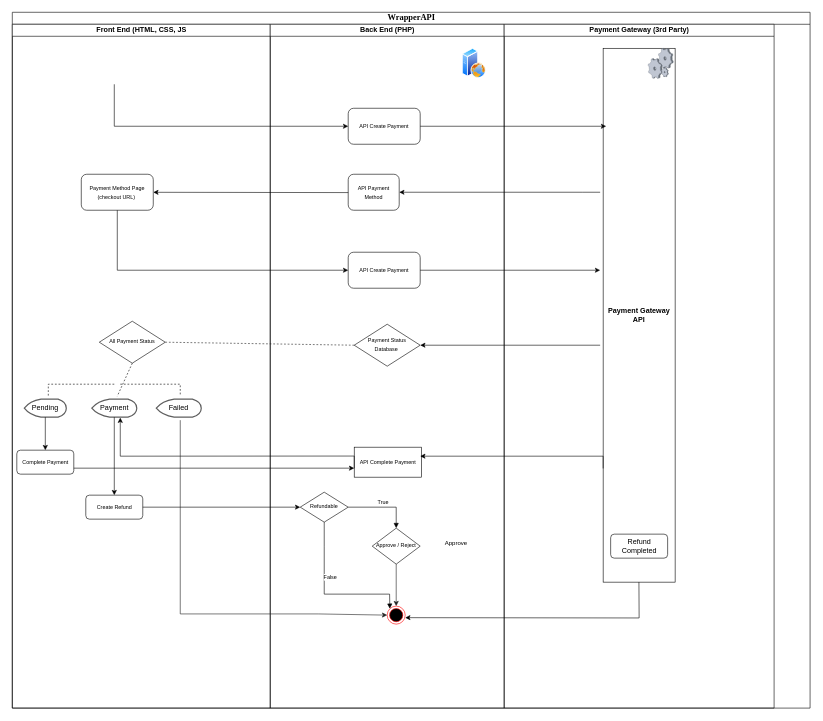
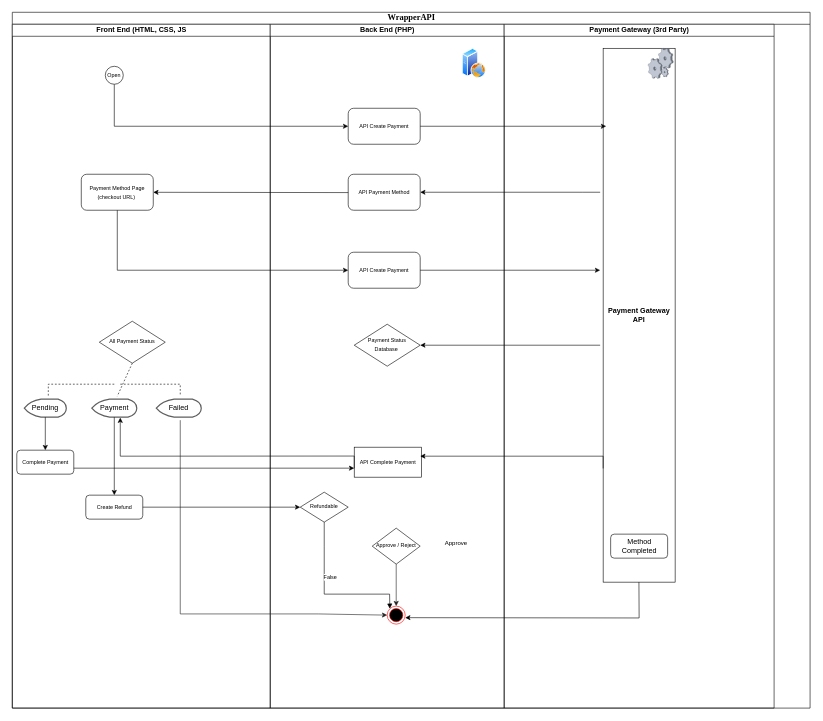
node "Open": added
node "API Payment Method": size 51x36 -> 72x36
edge "All Payment Status" -- "Payment Status Database": removed
edge "Refundable" -> "Approve / Reject": removed, label "True"
node "Refund Completed": label "Refund Completed" -> "Method Completed"
